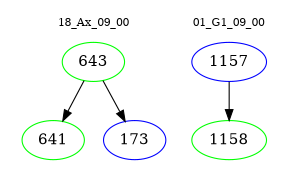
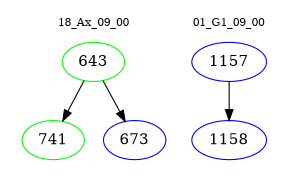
node "641": label "641" -> "741"
node "173": label "173" -> "673"
node "1158": color green -> blue
